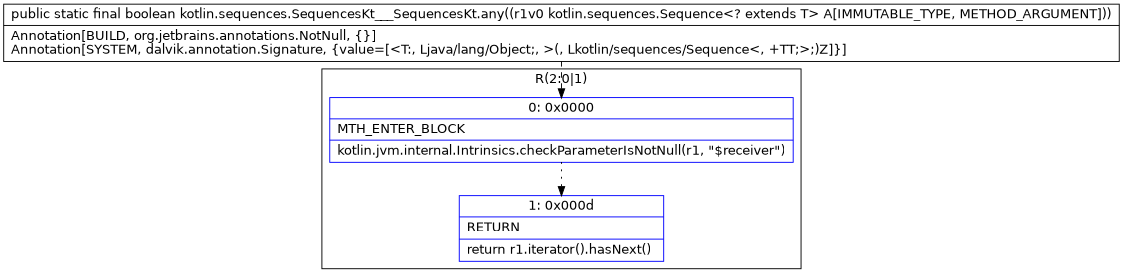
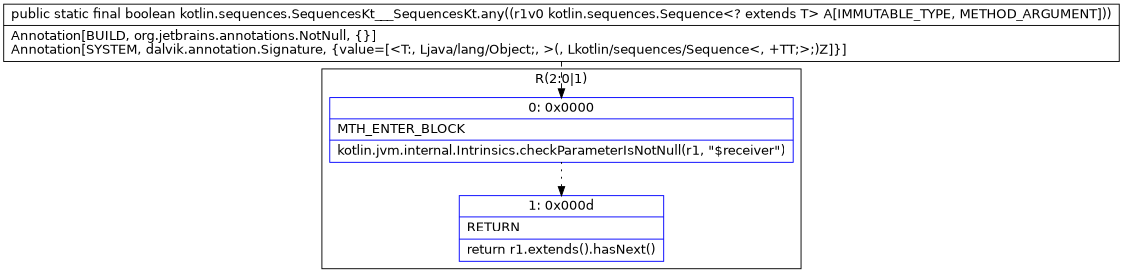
node "1: 0x000d": text "return r1.iterator().hasNext()" -> "return r1.extends().hasNext()"
